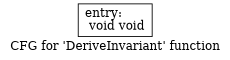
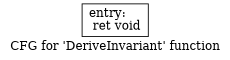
node "entry:": text "void void" -> "ret void"
